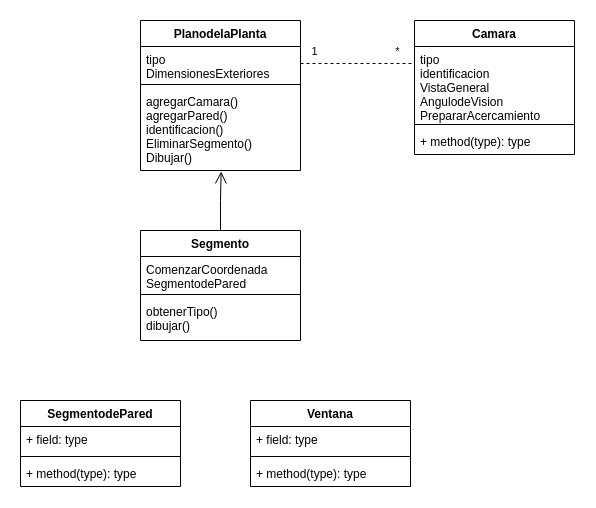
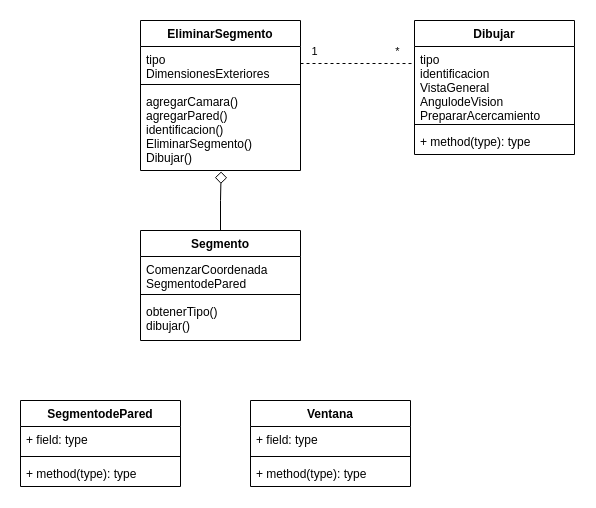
node "PlanodelaPlanta": label "PlanodelaPlanta" -> "EliminarSegmento"
node "Camara": label "Camara" -> "Dibujar"
edge "Segmento" -> "agregarCamara() agregarPared() identificacion() EliminarSegmento() Dibujar()": arrowhead open -> diamond
